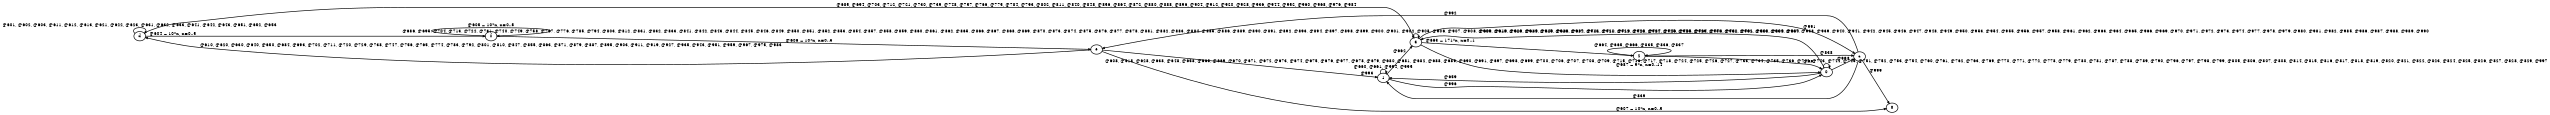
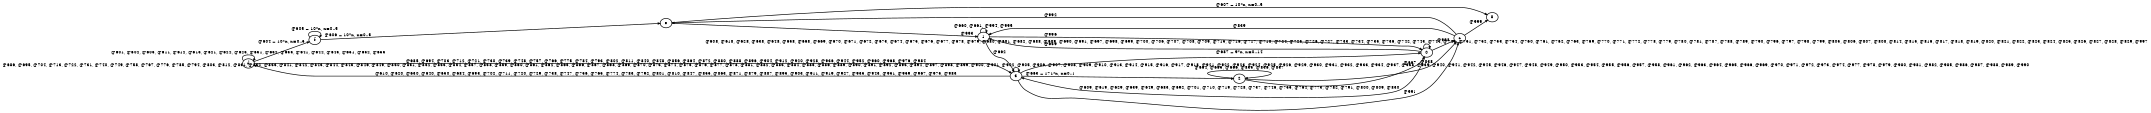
edge "e" -> "d": now "3" -> "d"
